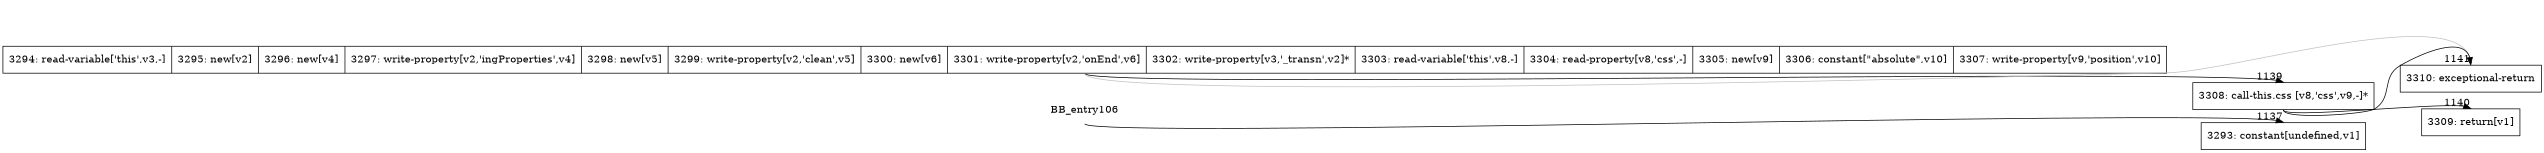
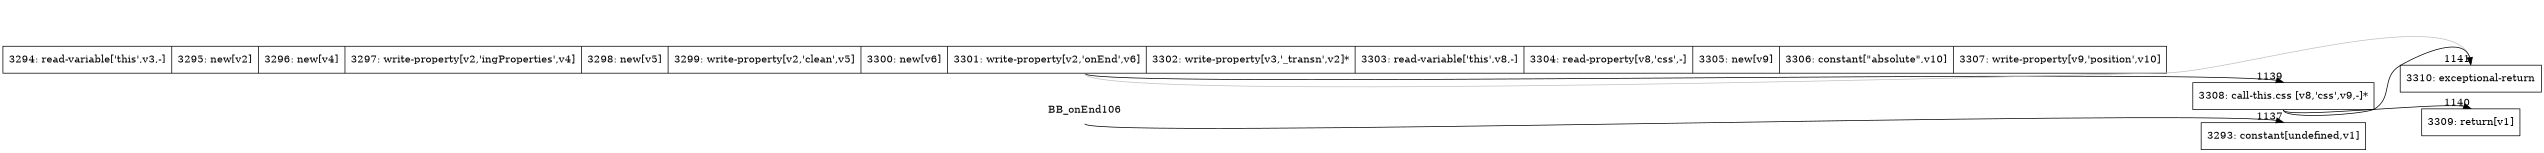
node "BB_entry106": label "BB_entry106" -> "BB_onEnd106"
